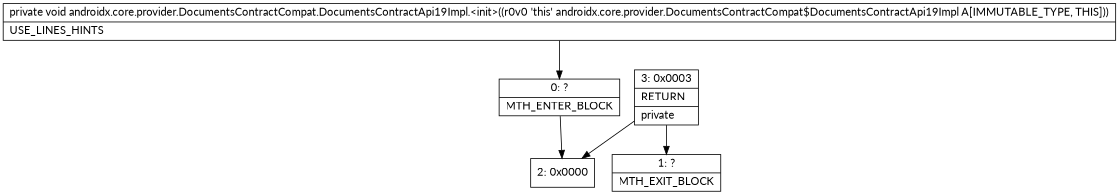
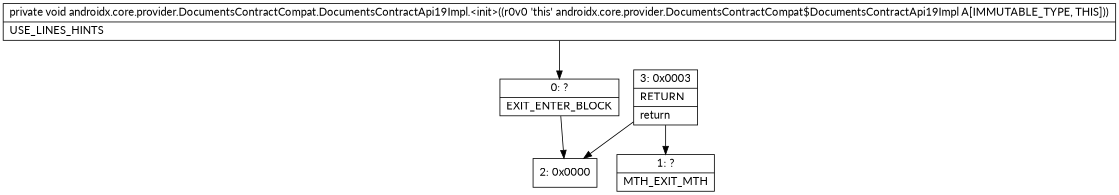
node "0: ?": text "MTH_ENTER_BLOCK" -> "EXIT_ENTER_BLOCK"
node "3: 0x0003": text "private" -> "return"
node "1: ?": text "MTH_EXIT_BLOCK" -> "MTH_EXIT_MTH"
